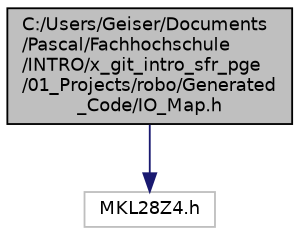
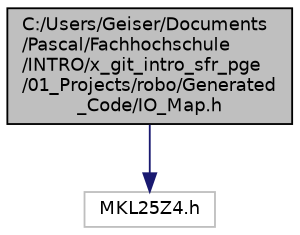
node "MKL28Z4.h": label "MKL28Z4.h" -> "MKL25Z4.h"
